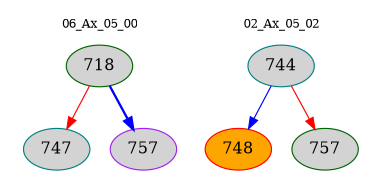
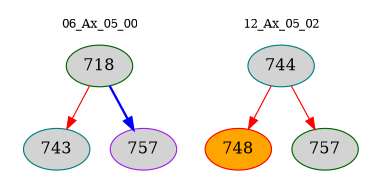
cluster "02_Ax_05_02": label "02_Ax_05_02" -> "12_Ax_05_02"
edge "744" -> "748": color blue -> red
node "747": label "747" -> "743"
